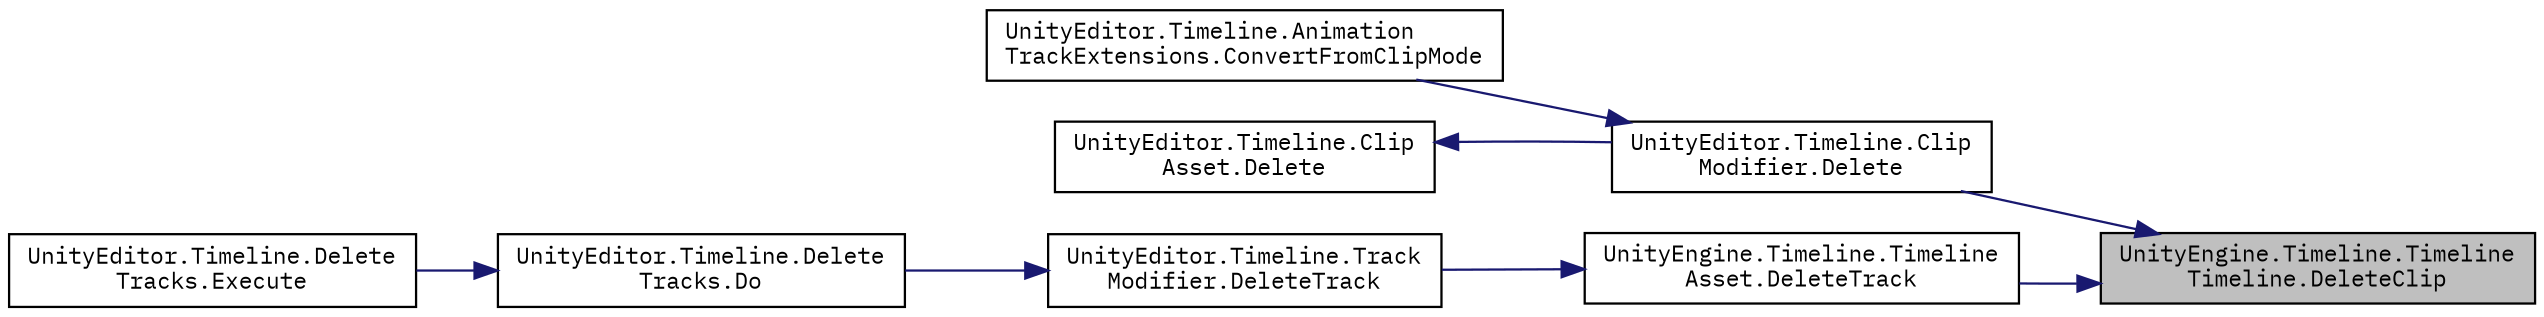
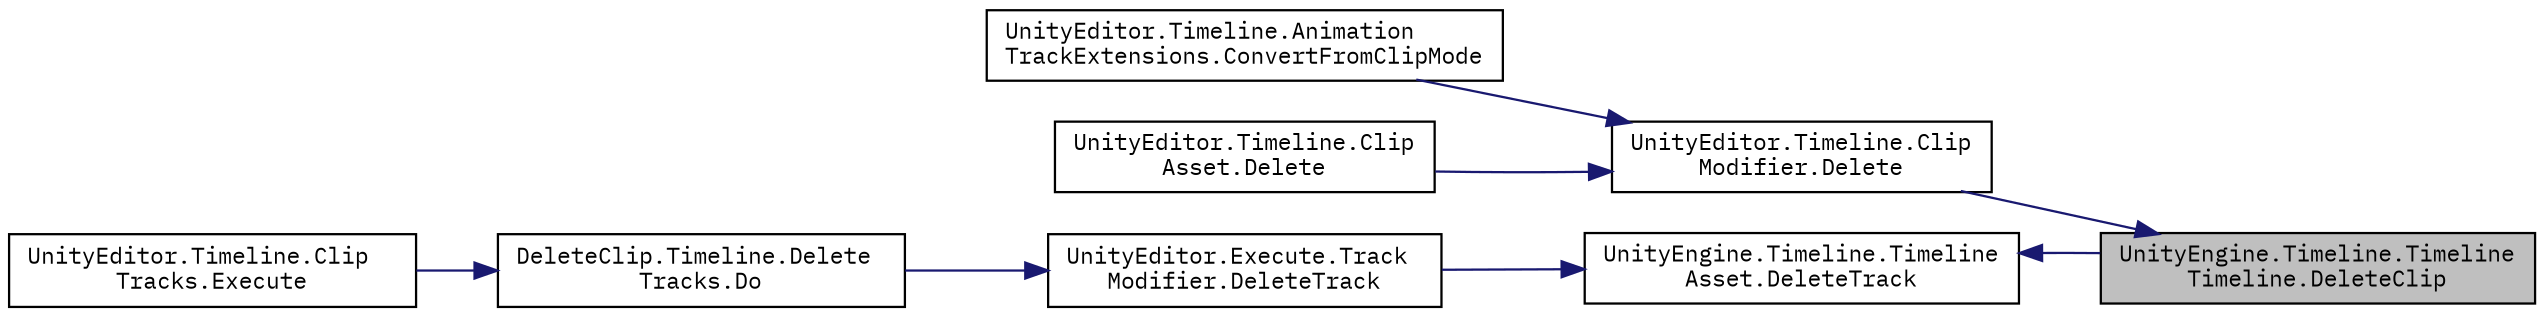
edge "UnityEditor.Timeline.Clip Modifier.Delete" -> "UnityEditor.Timeline.Clip Asset.Delete": reversed
node "UnityEditor.Timeline.Delete Tracks.Execute": label "UnityEditor.Timeline.Delete Tracks.Execute" -> "UnityEditor.Timeline.Clip Tracks.Execute"
node "UnityEditor.Timeline.Delete Tracks.Do": label "UnityEditor.Timeline.Delete Tracks.Do" -> "DeleteClip.Timeline.Delete Tracks.Do"
node "UnityEditor.Timeline.Track Modifier.DeleteTrack": label "UnityEditor.Timeline.Track Modifier.DeleteTrack" -> "UnityEditor.Execute.Track Modifier.DeleteTrack"
edge "UnityEngine.Timeline.Timeline Asset.DeleteTrack" -> "UnityEngine.Timeline.Timeline Timeline.DeleteClip": reversed
